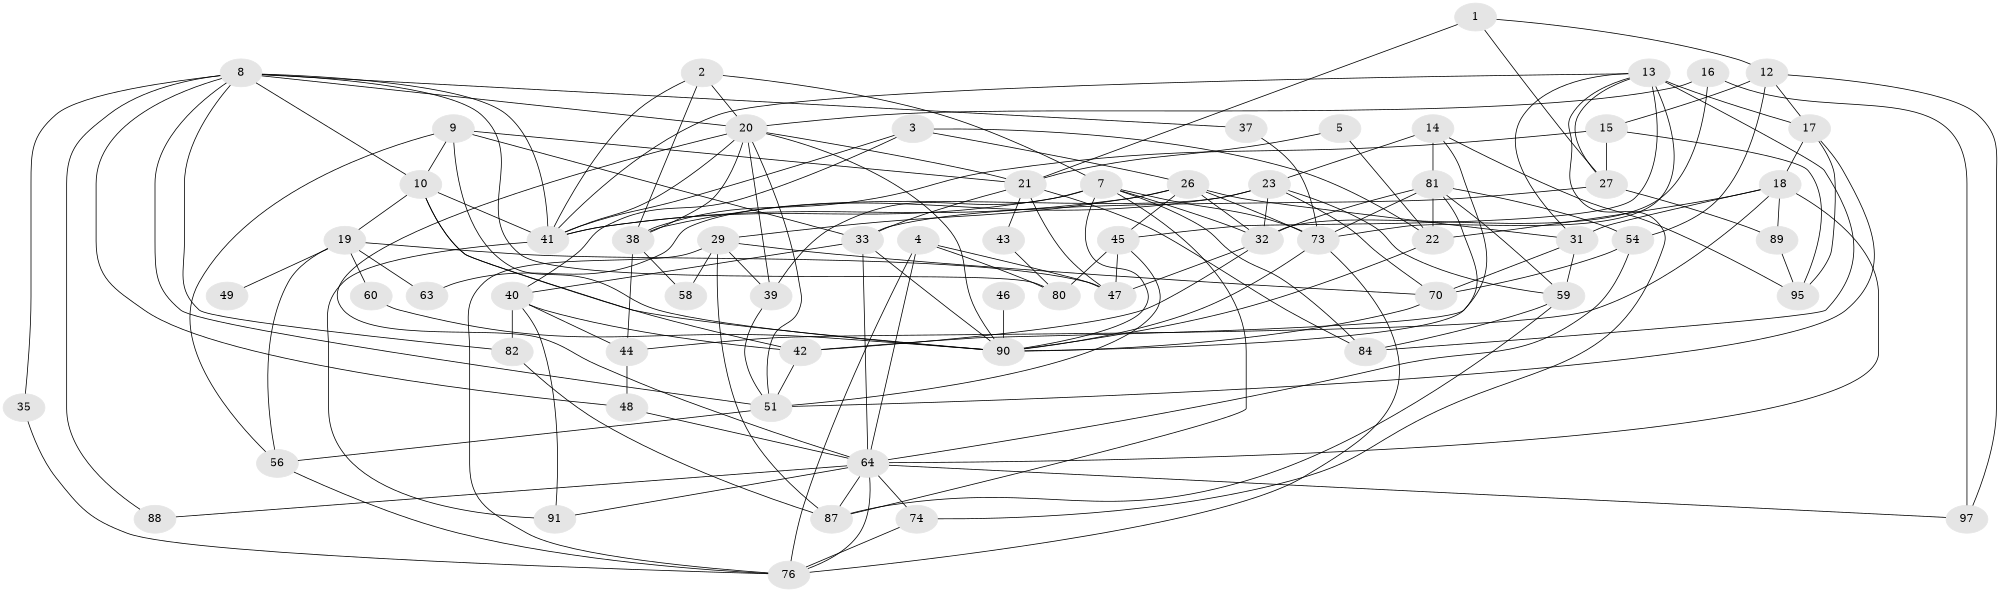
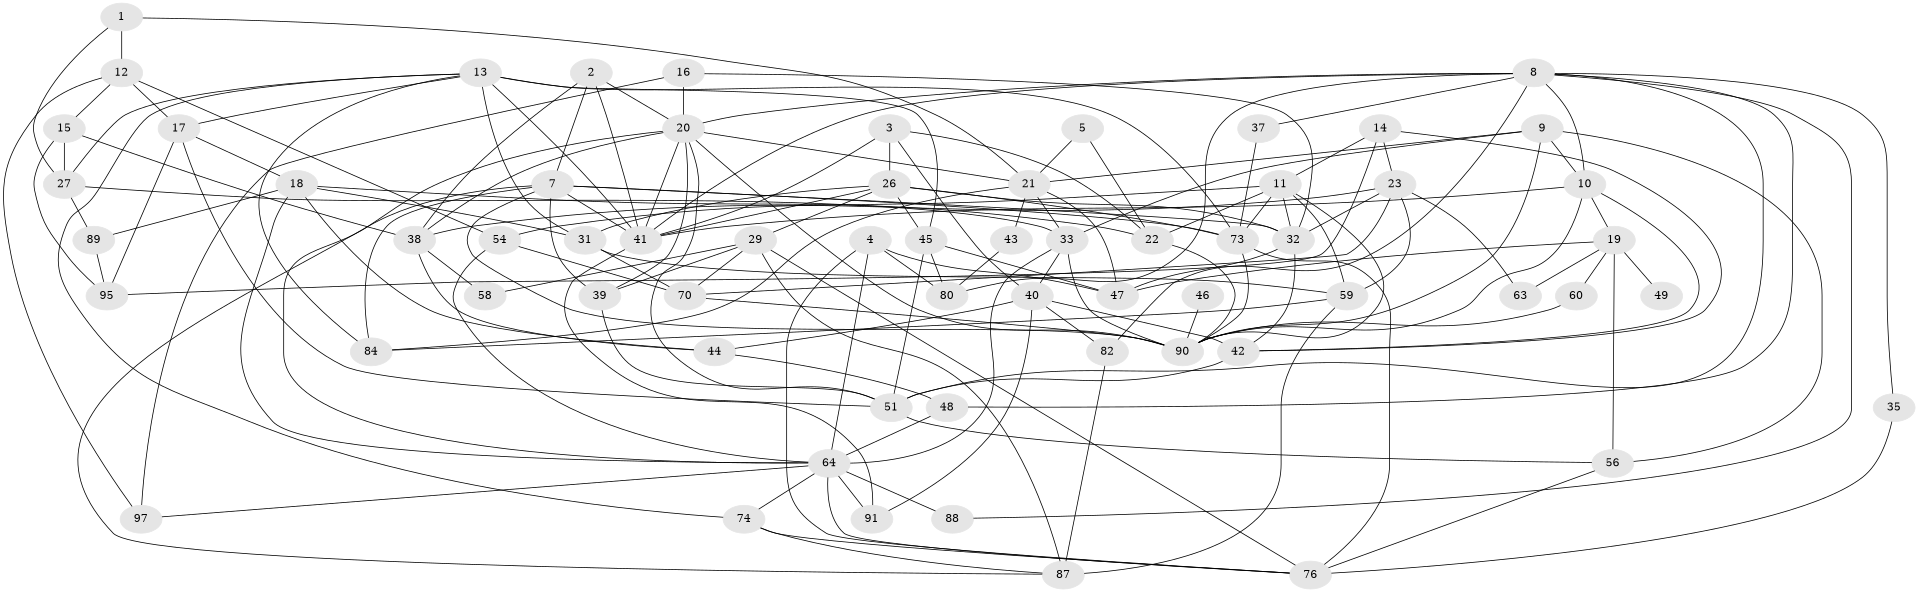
node "81": label "81" -> "11"
edge "64" -- "87": now "74" -- "87"
